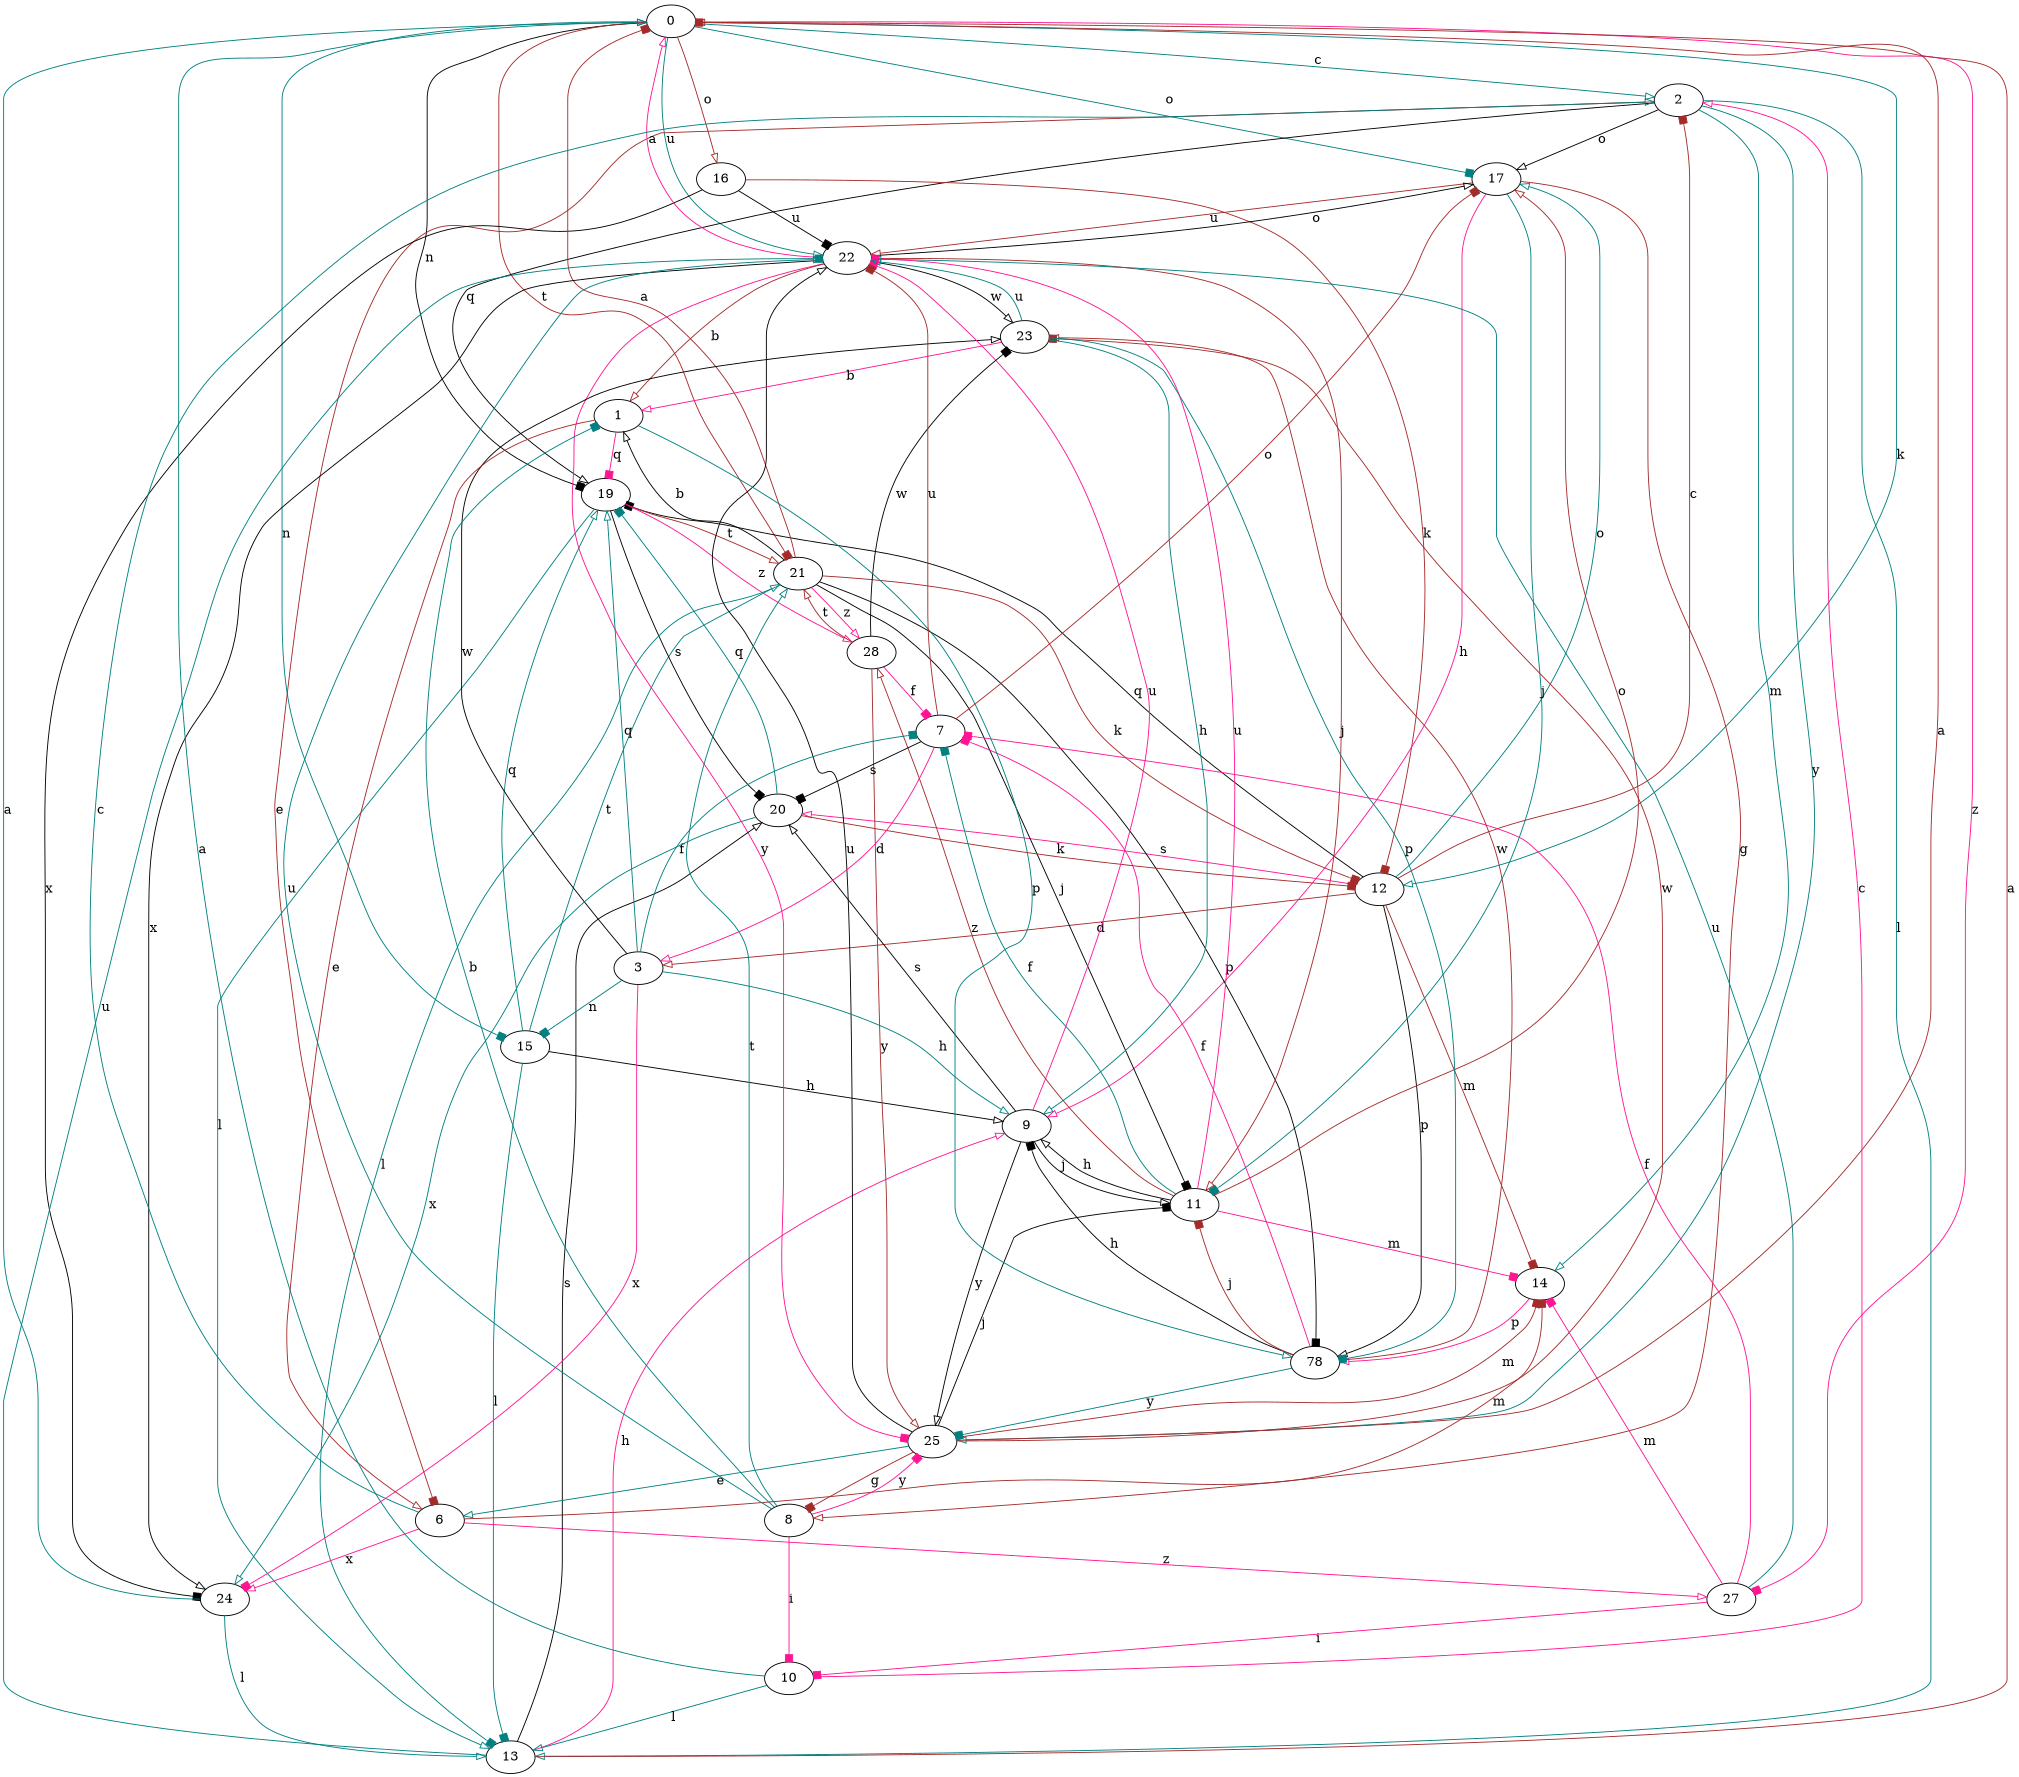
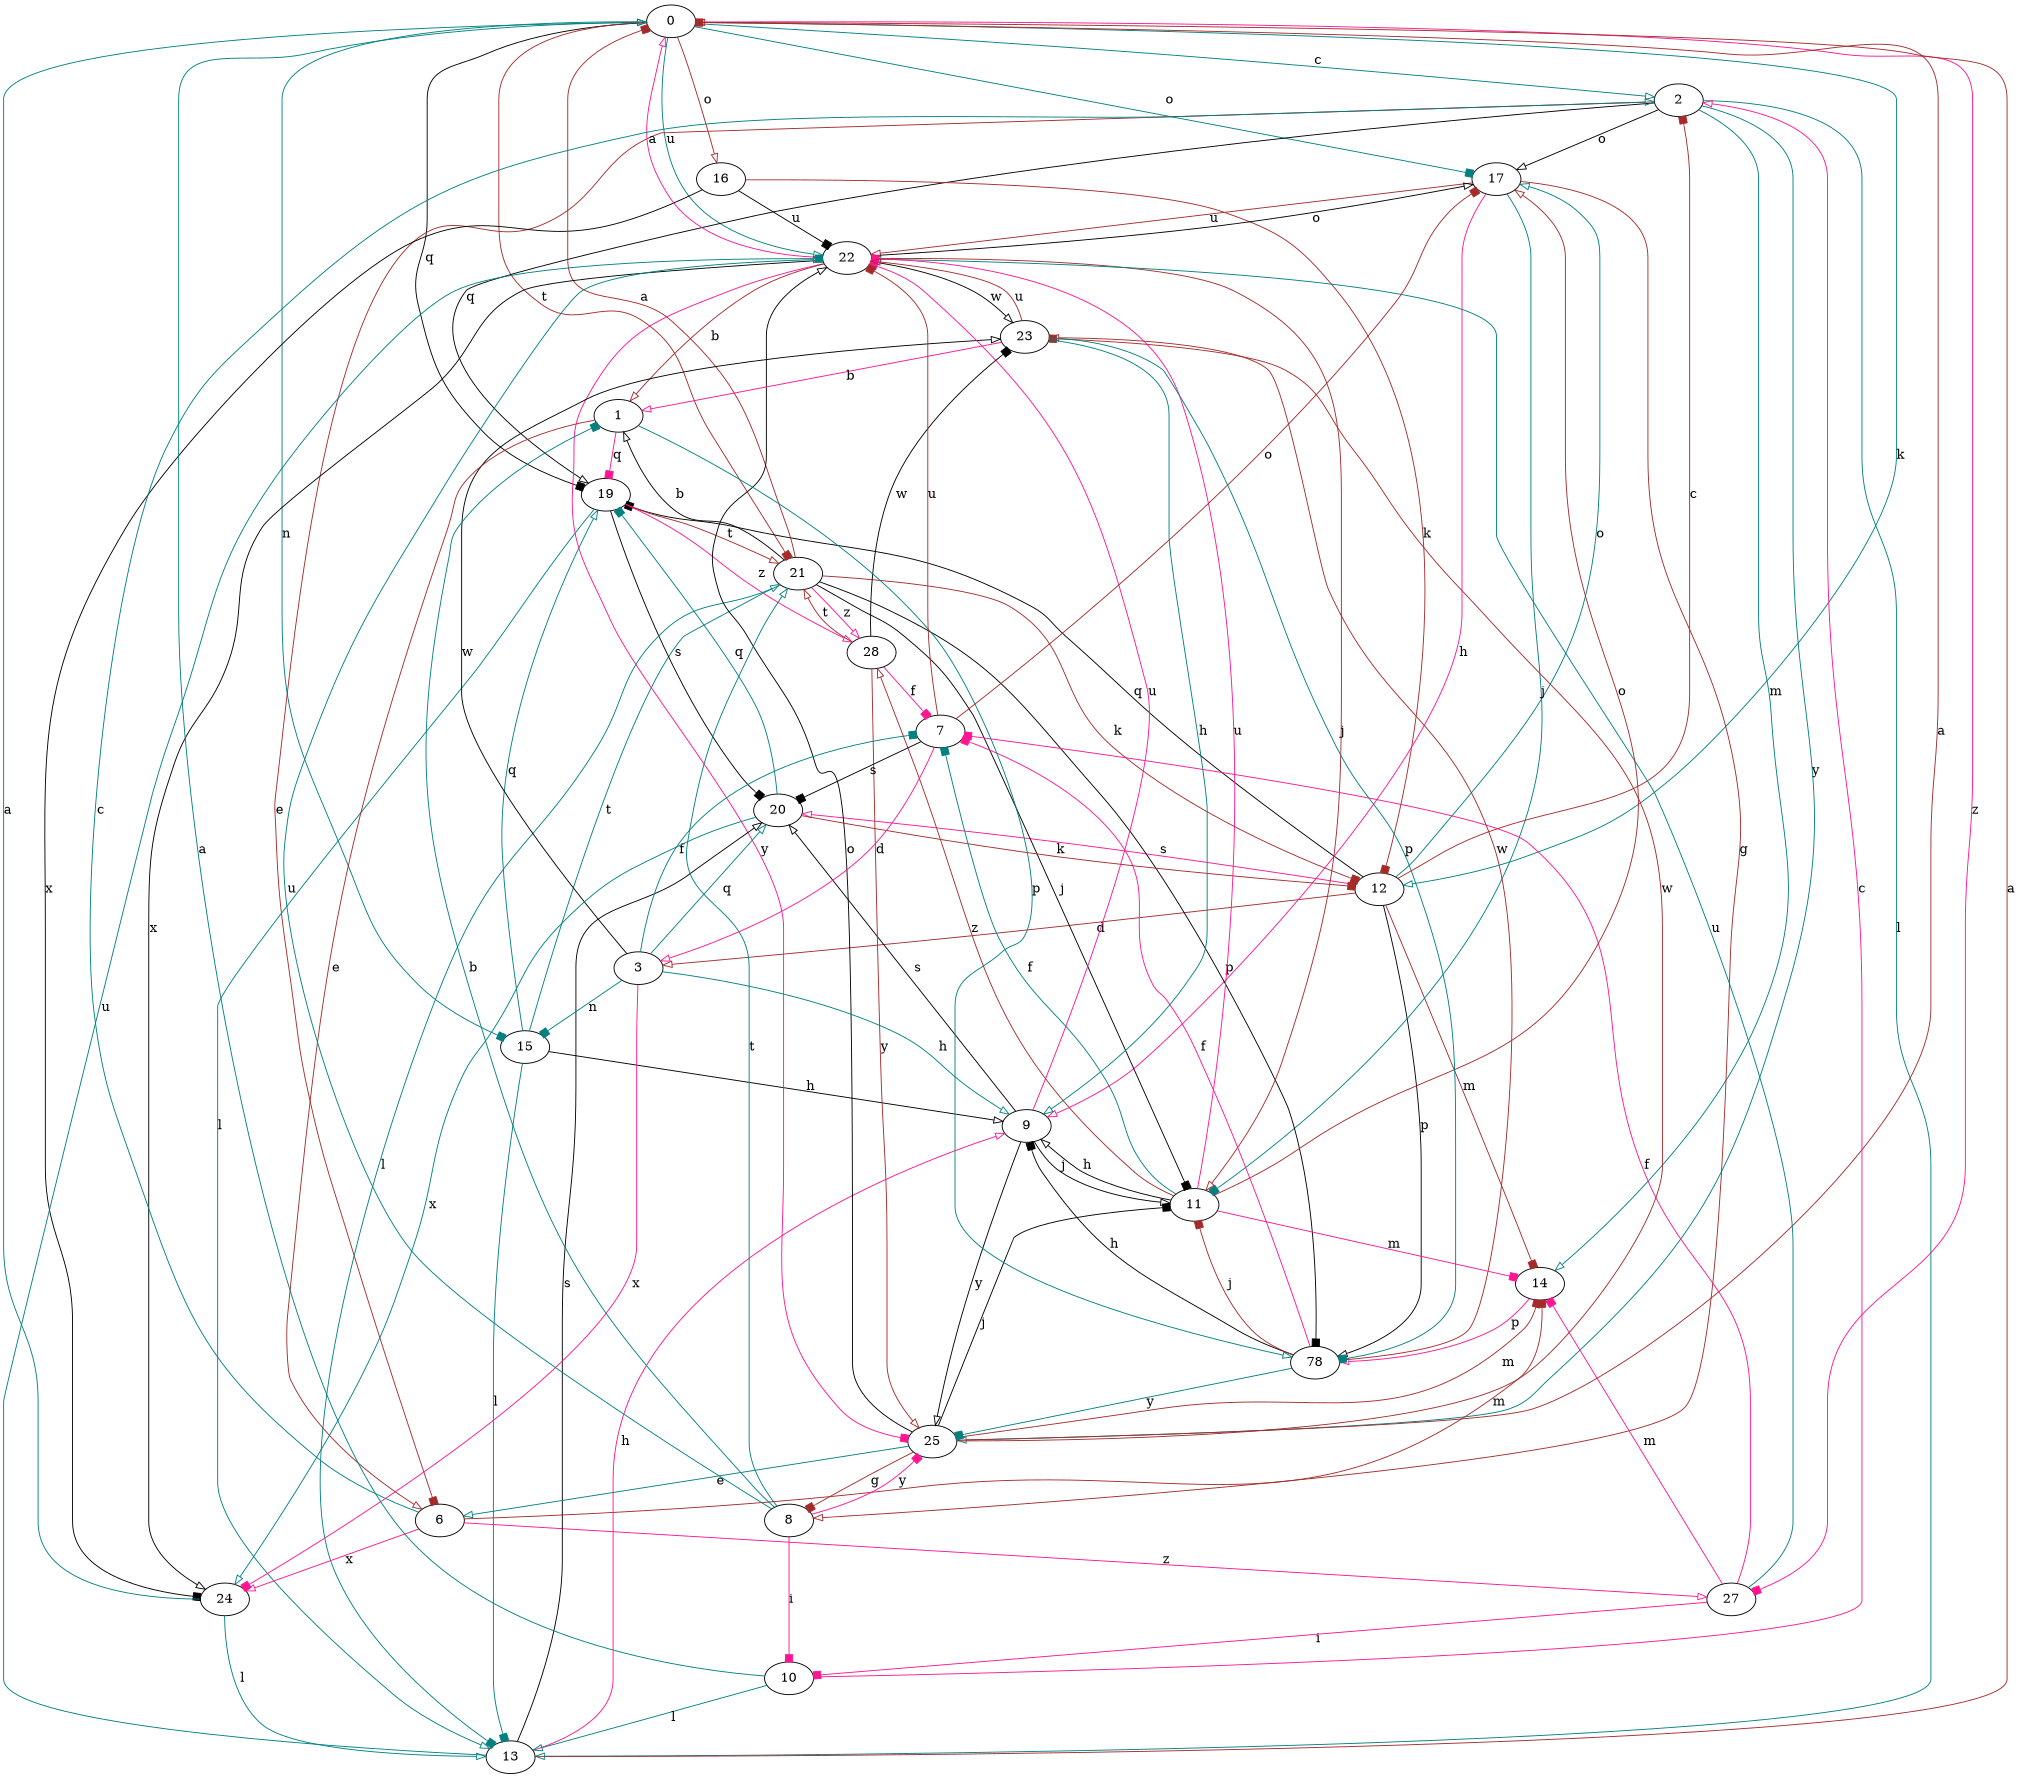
edge "0" -> "19": label "n" -> "q"
edge "23" -> "22": color teal -> brown
edge "3" -> "19": now "3" -> "20"
edge "25" -> "22": label "u" -> "o"
